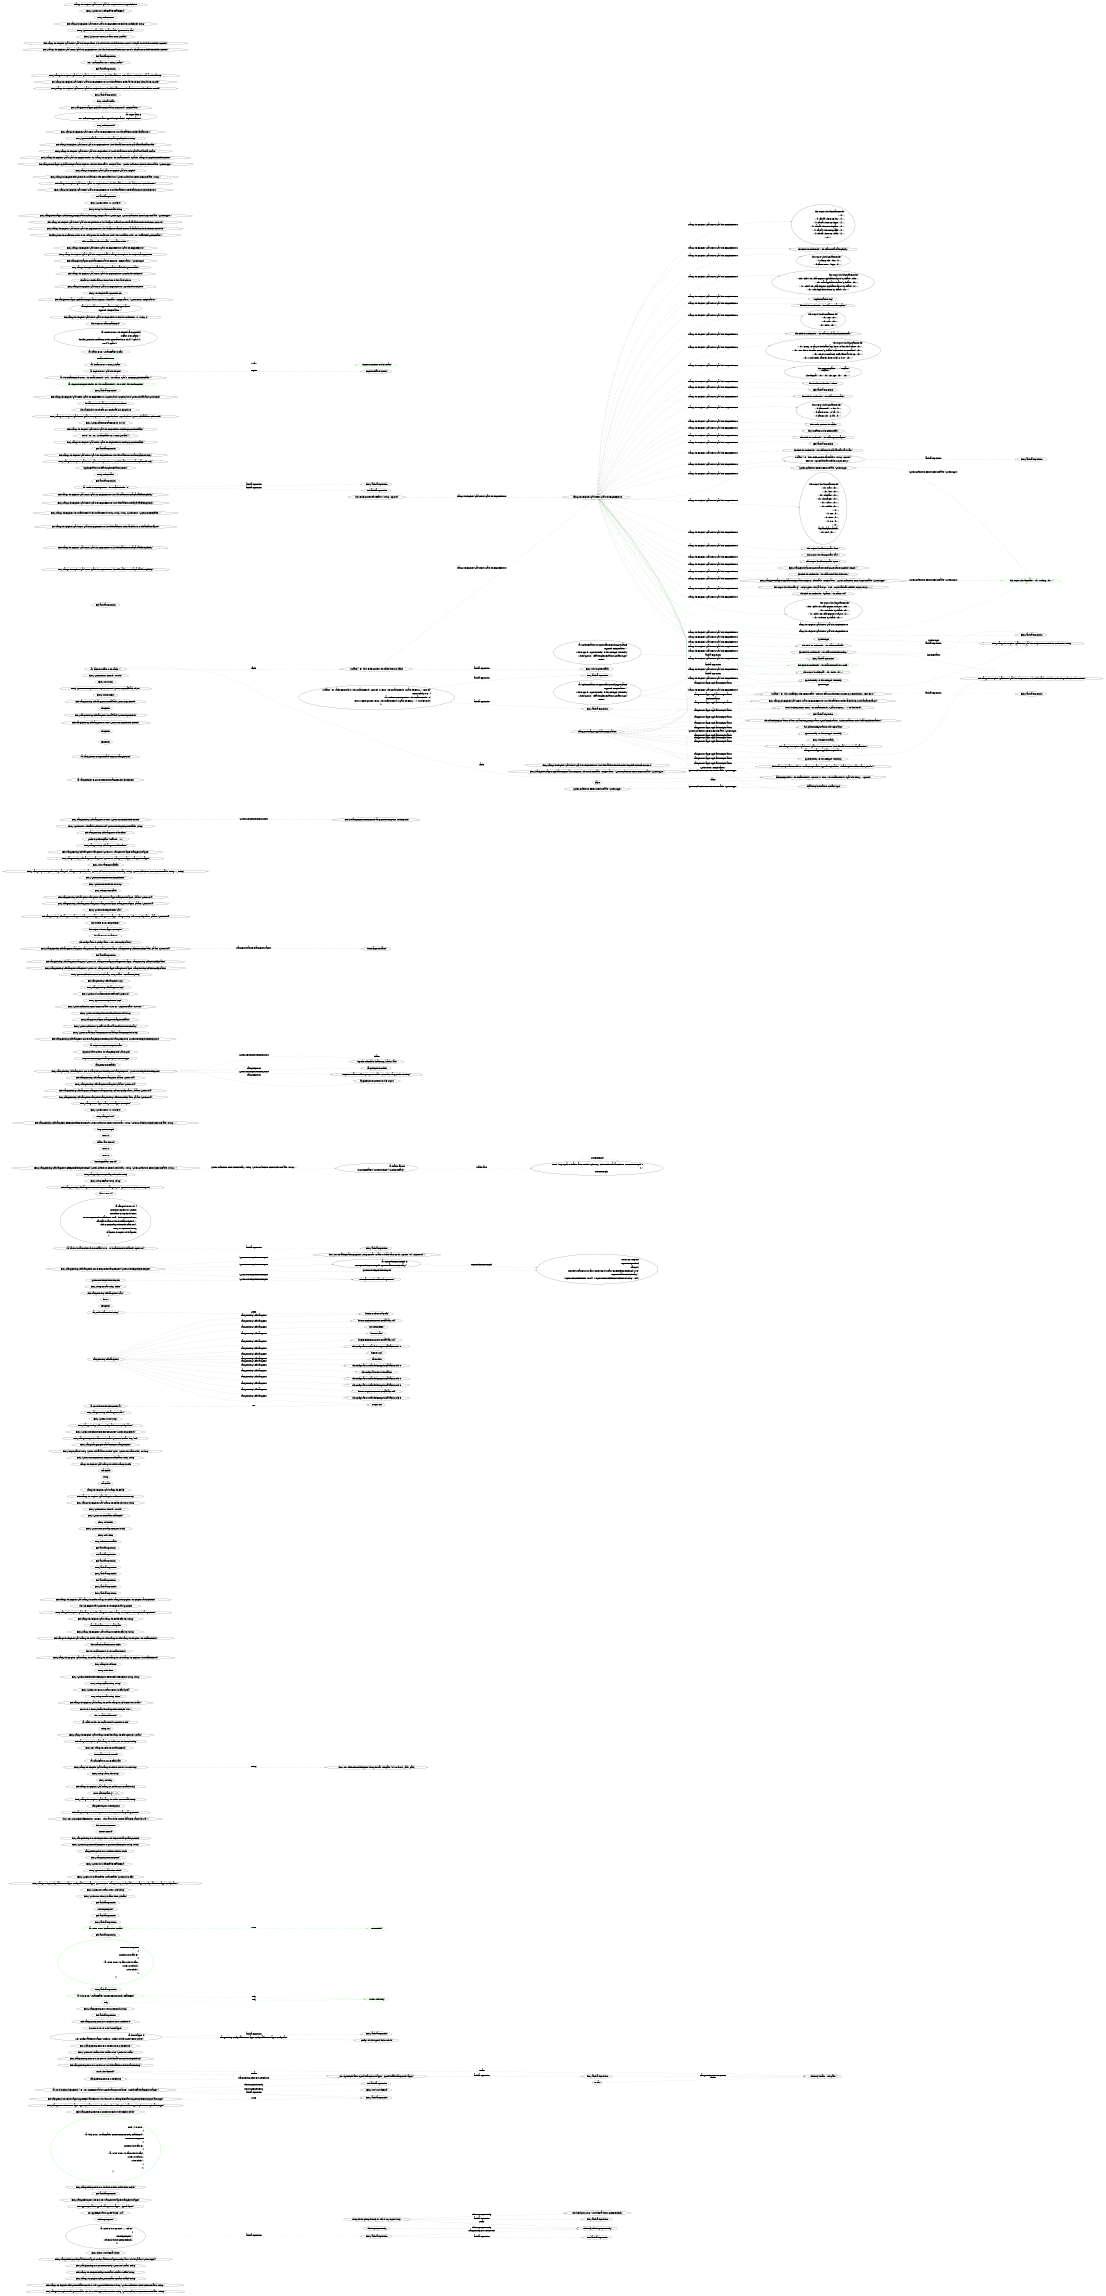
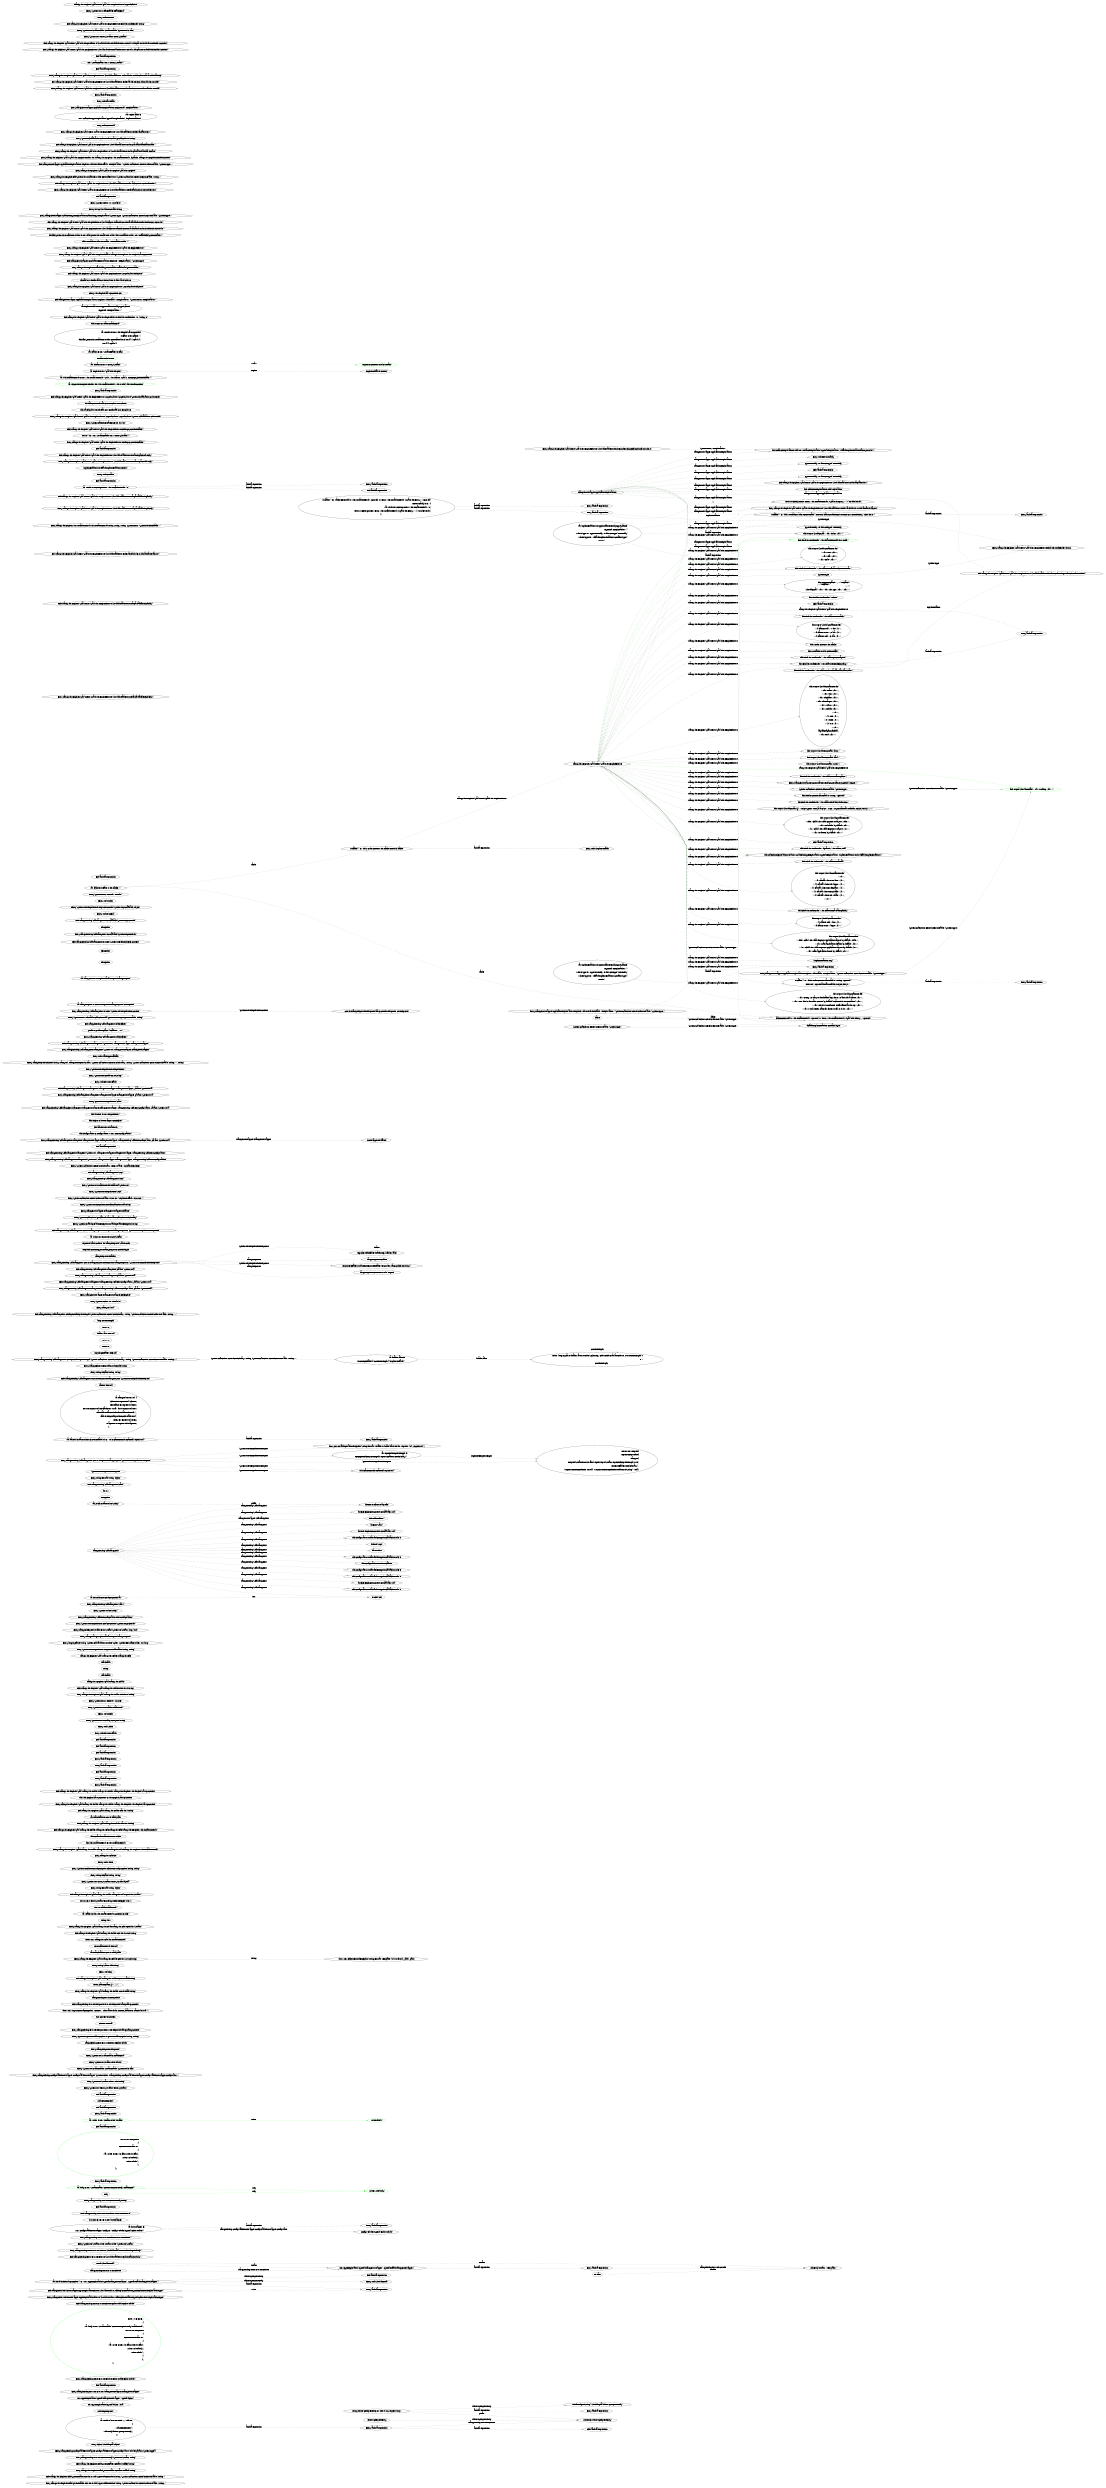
edge "this.renderContext.ParsePath(A<string>.Ignored)" -> "Nancy.ViewEngines.Spark.Tests.SparkViewEngineFixture": reversed
edge "Nancy.Hosting.Self.NancyHost" -> "this.AddPrefixes()": label "Nancy.Hosting.Self.NancyHost" -> "Nancy.Bootstrapper.Self.NancyHost"
